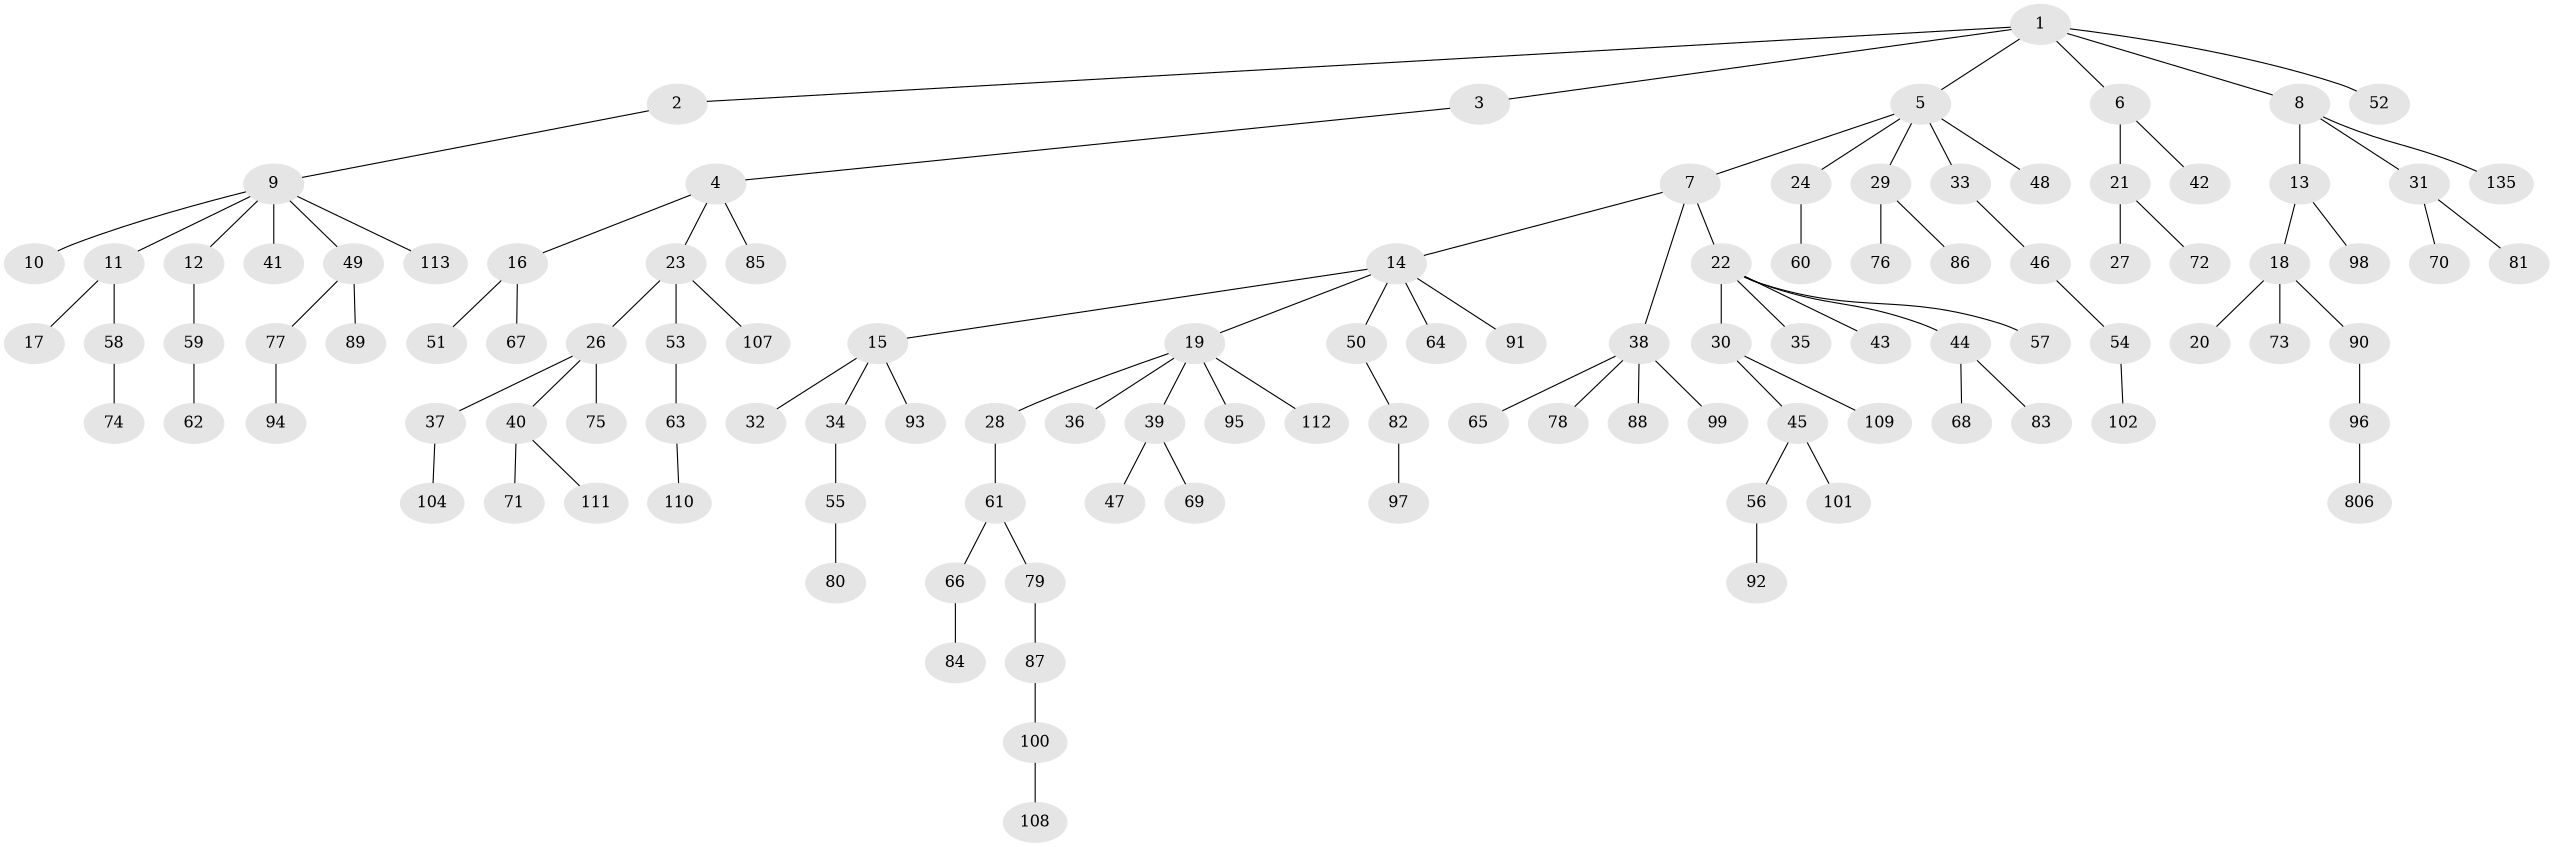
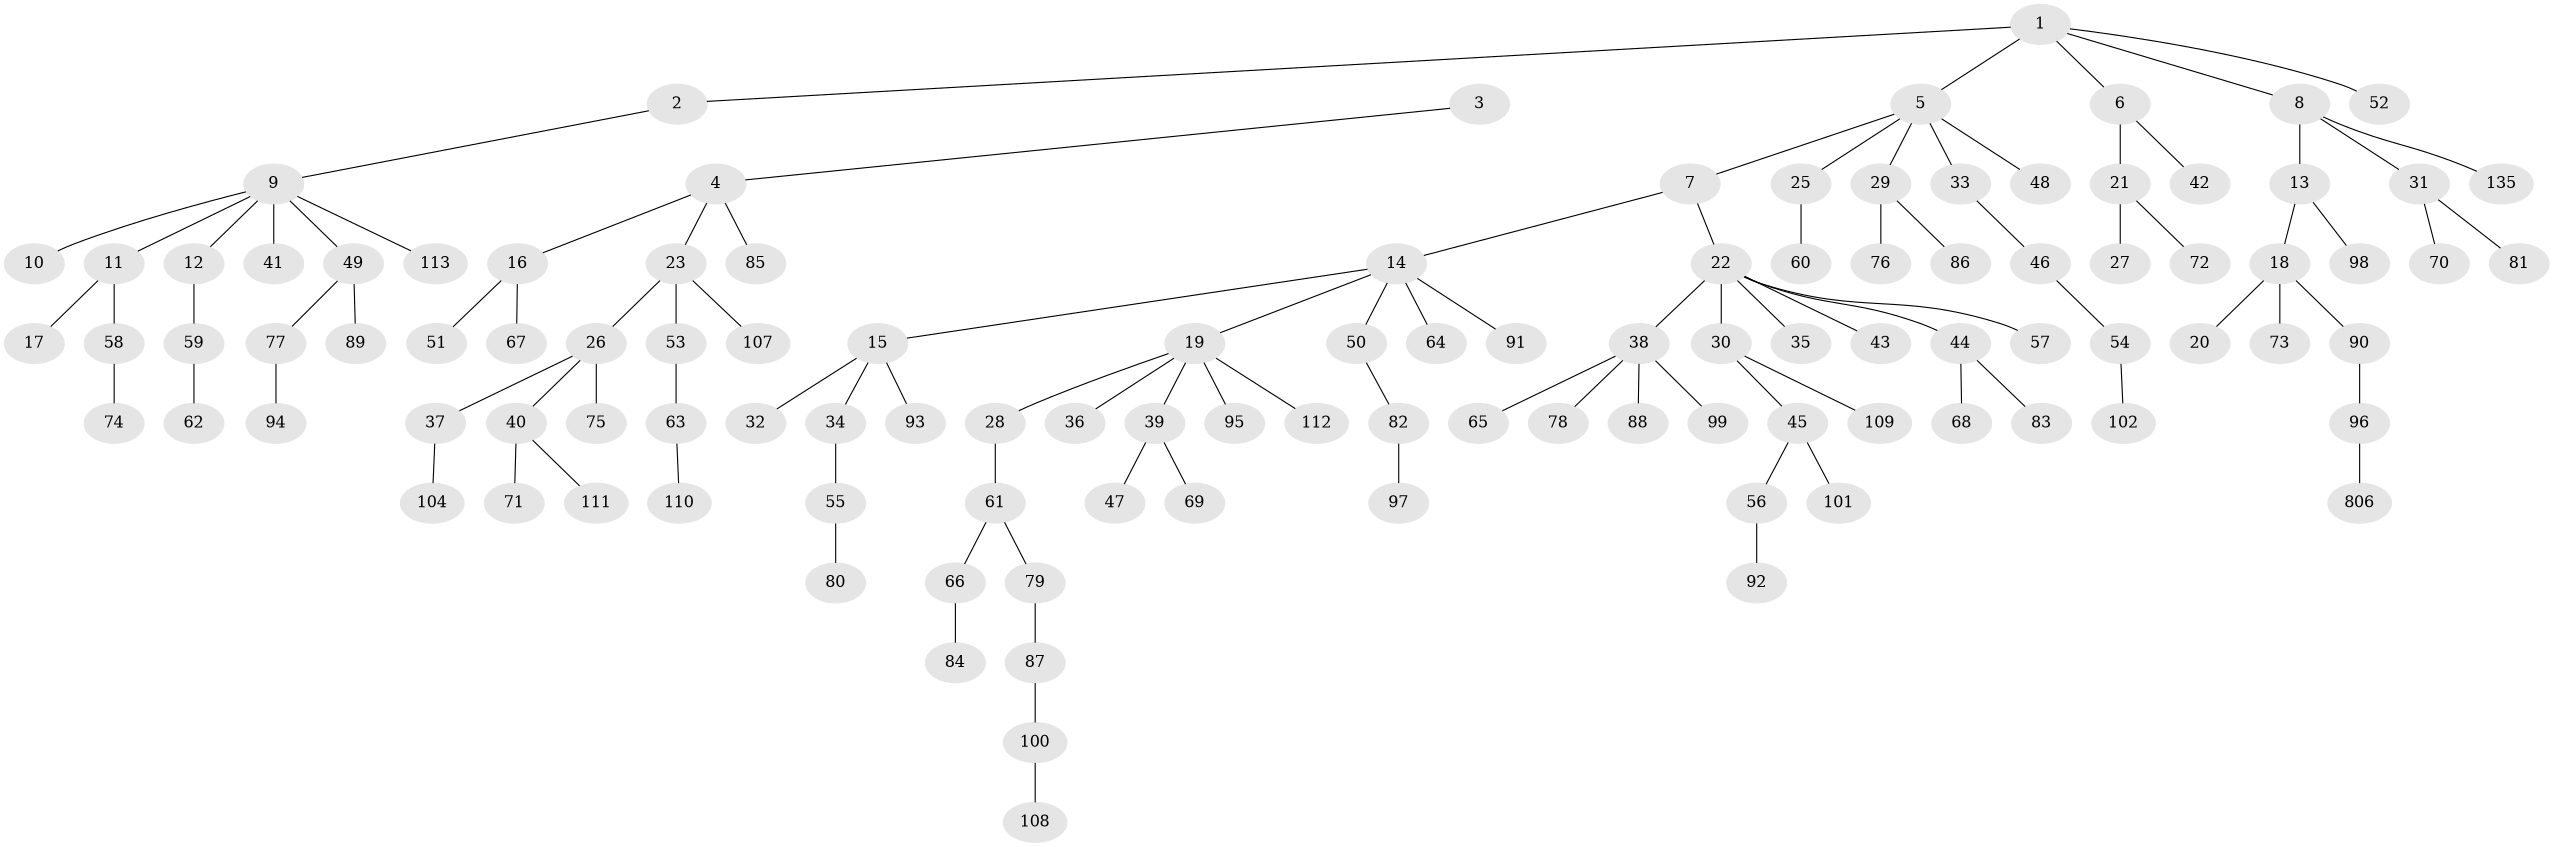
edge "1" -- "3": removed
node "24": label "24" -> "25"
edge "7" -- "38": now "22" -- "38"
